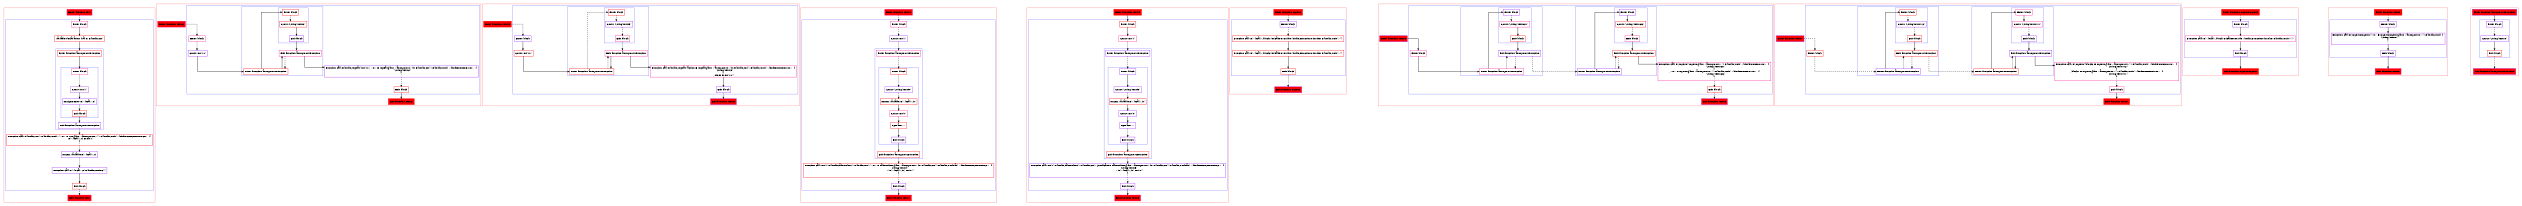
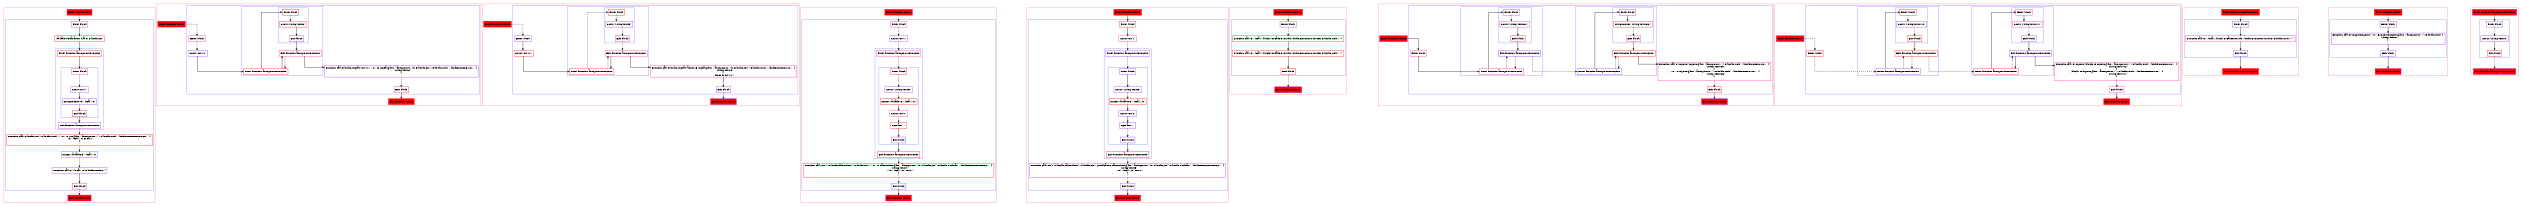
node "Const: String(test_6_2)": label "Const: String(test_6_2)" -> "Assignmenet: String(test_6_2)"
